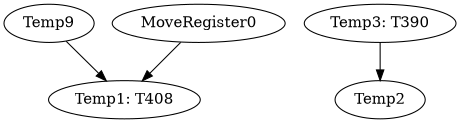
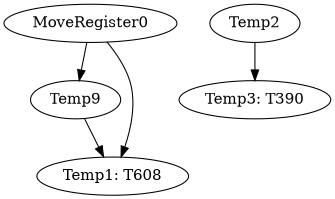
edge "MoveRegister0" -> "Temp9": added
edge "Temp3: T390" -> "Temp2": reversed
node "Temp1: T408": label "Temp1: T408" -> "Temp1: T608"
